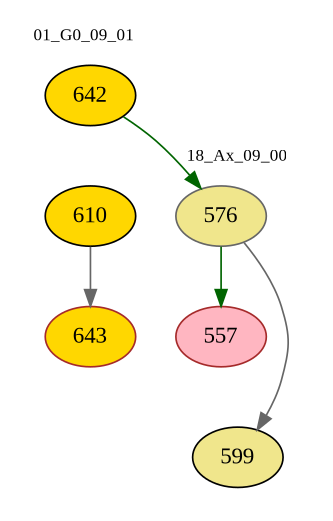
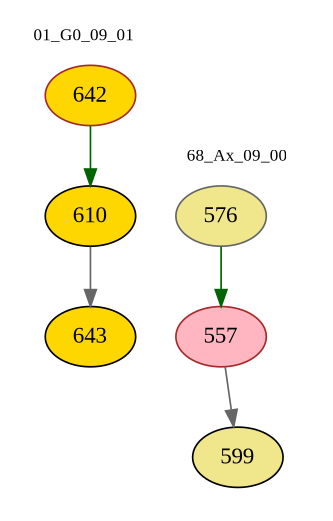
node "642": color black -> brown
edge "642" -> "576": now "642" -> "610"
cluster "18_Ax_09_00": label "18_Ax_09_00" -> "68_Ax_09_00"
edge "576" -> "599": now "557" -> "599"
node "643": color brown -> black
